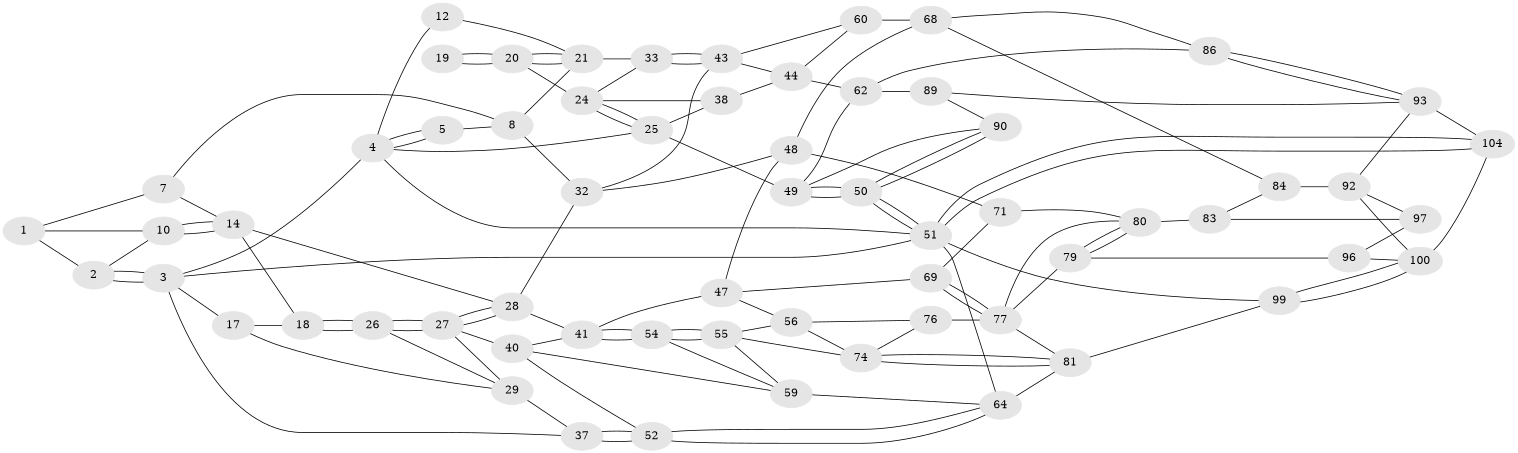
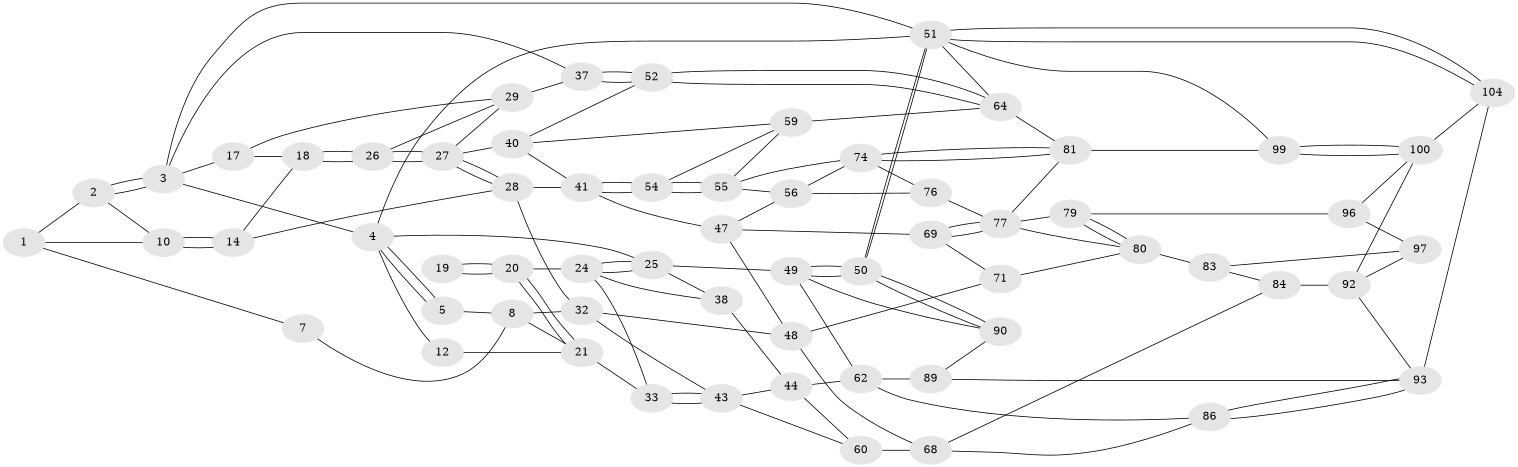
edge "7" -- "14": removed
